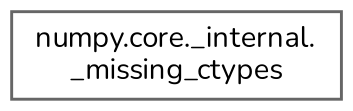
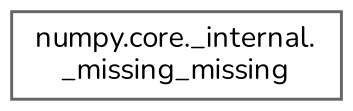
node "numpy.core._internal. _missing_ctypes": label "numpy.core._internal. _missing_ctypes" -> "numpy.core._internal. _missing_missing"
